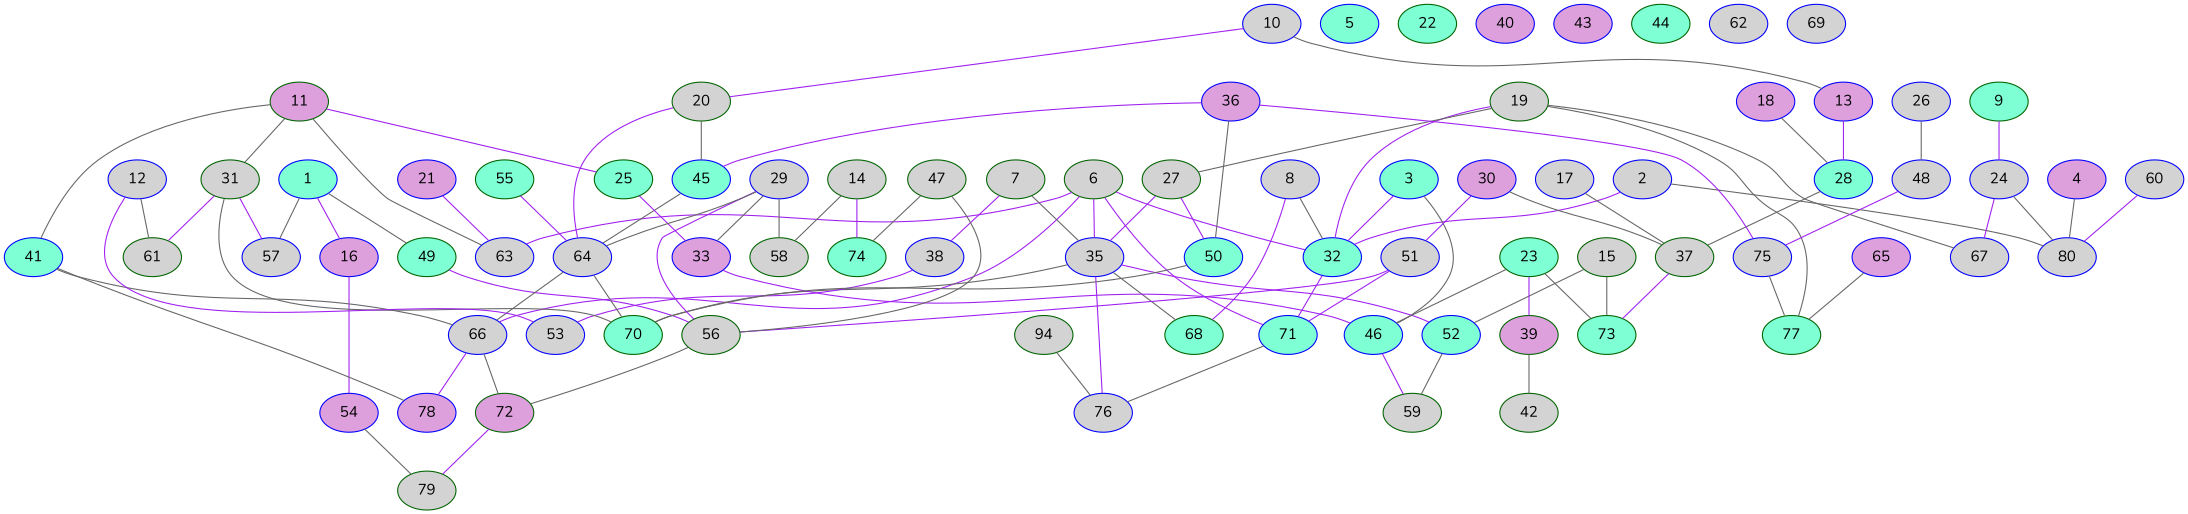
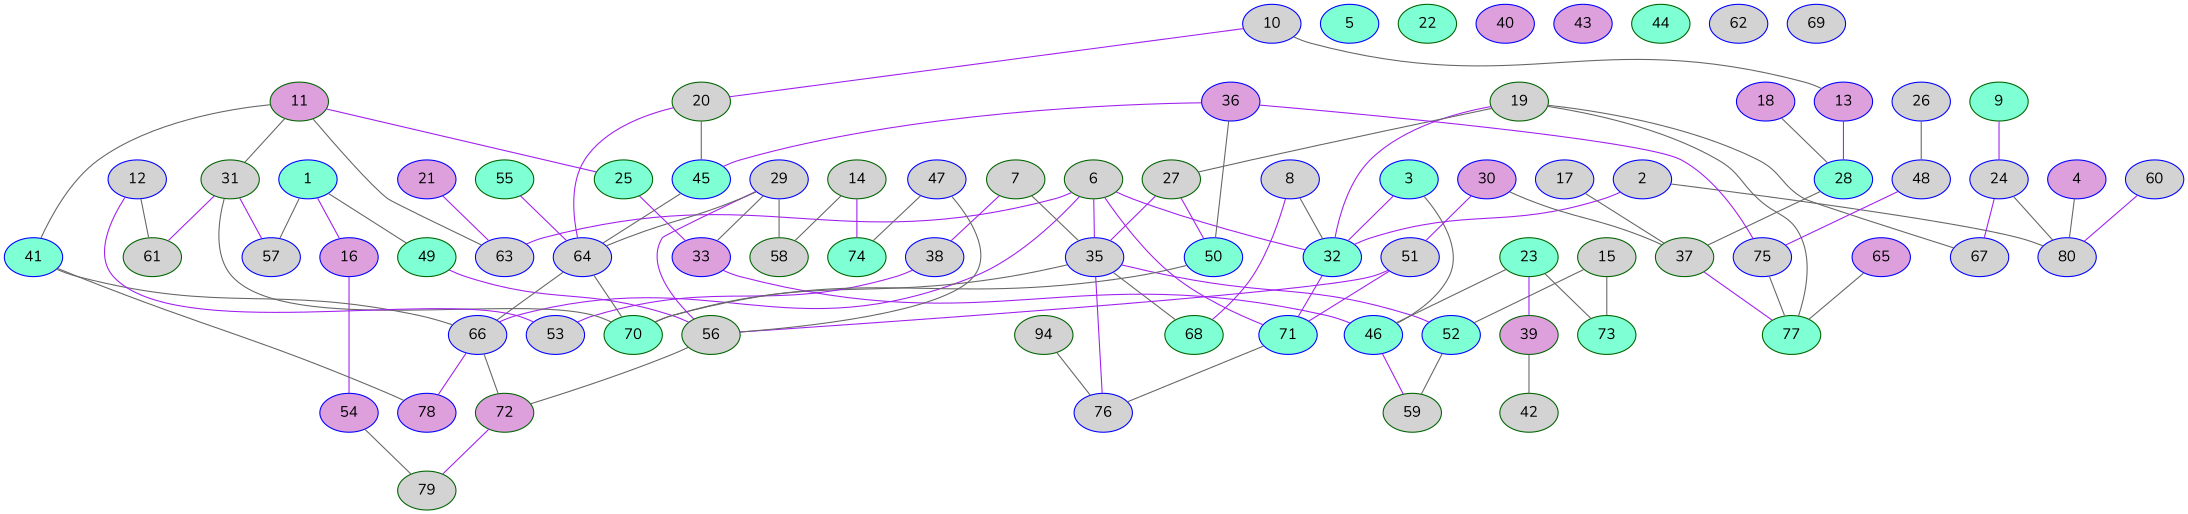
node "47": color darkgreen -> blue
edge "37" -- "73": now "37" -- "77"
